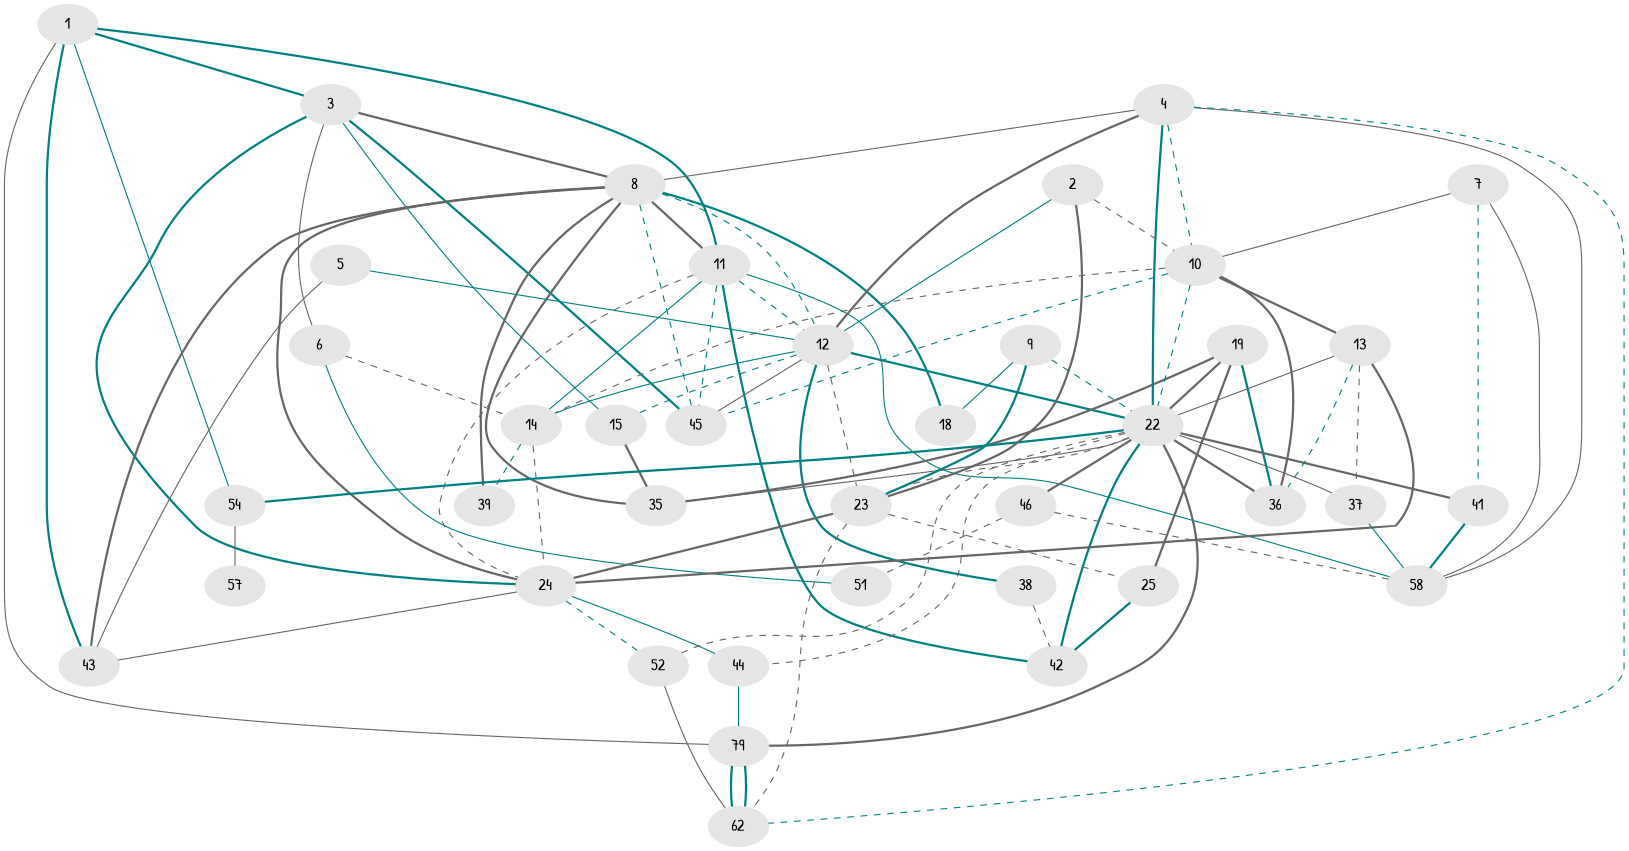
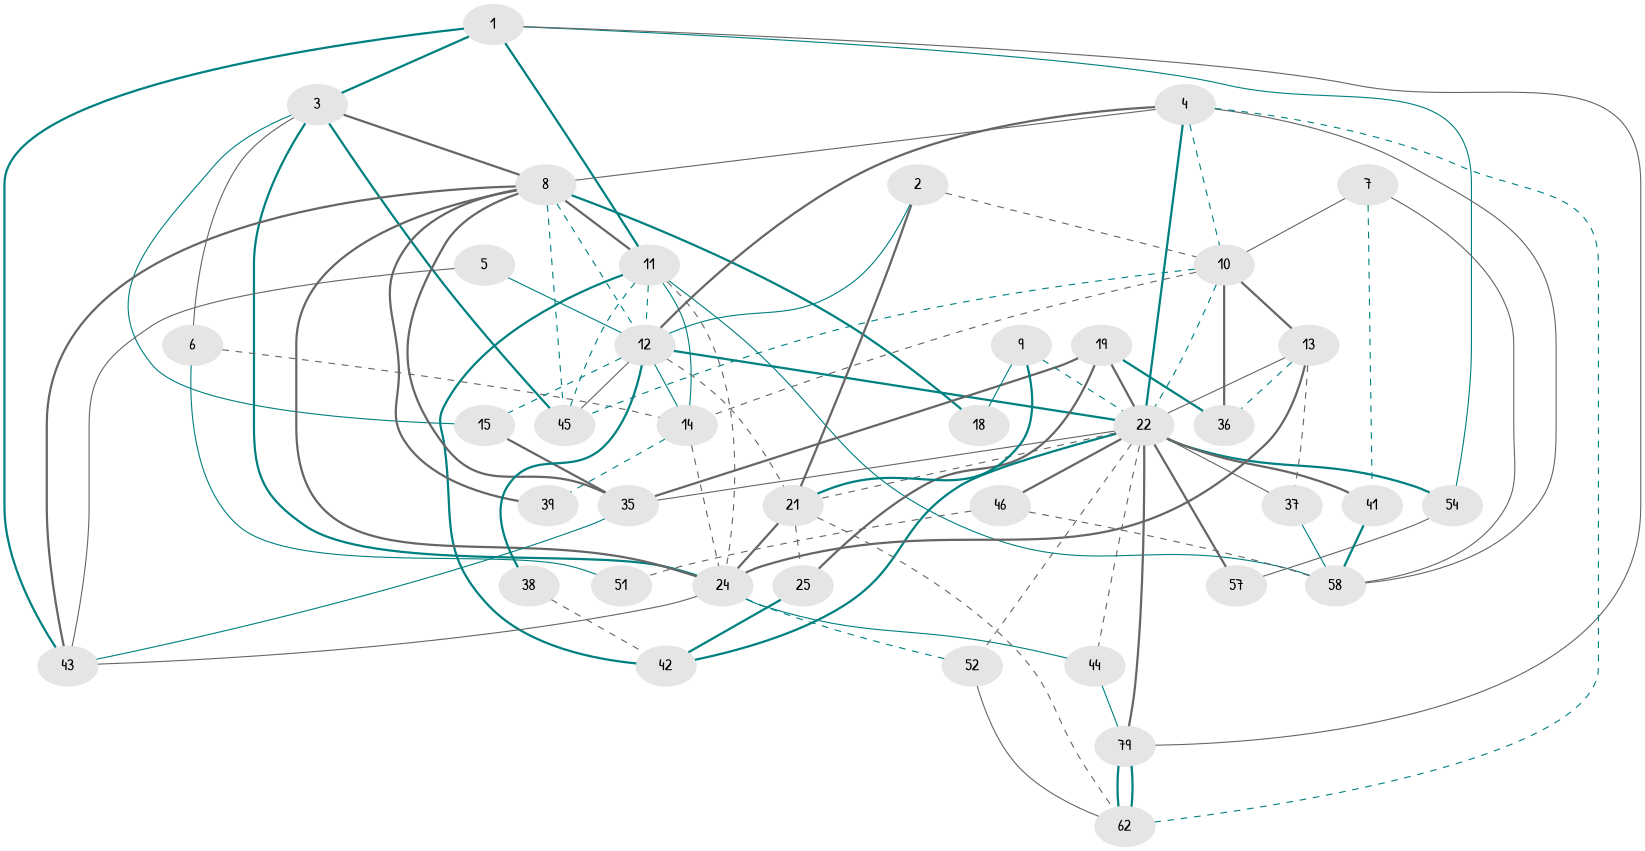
edge "22" -- "36": now "22" -- "57"
node "23": label "23" -> "21"
edge "35" -- "43": added
